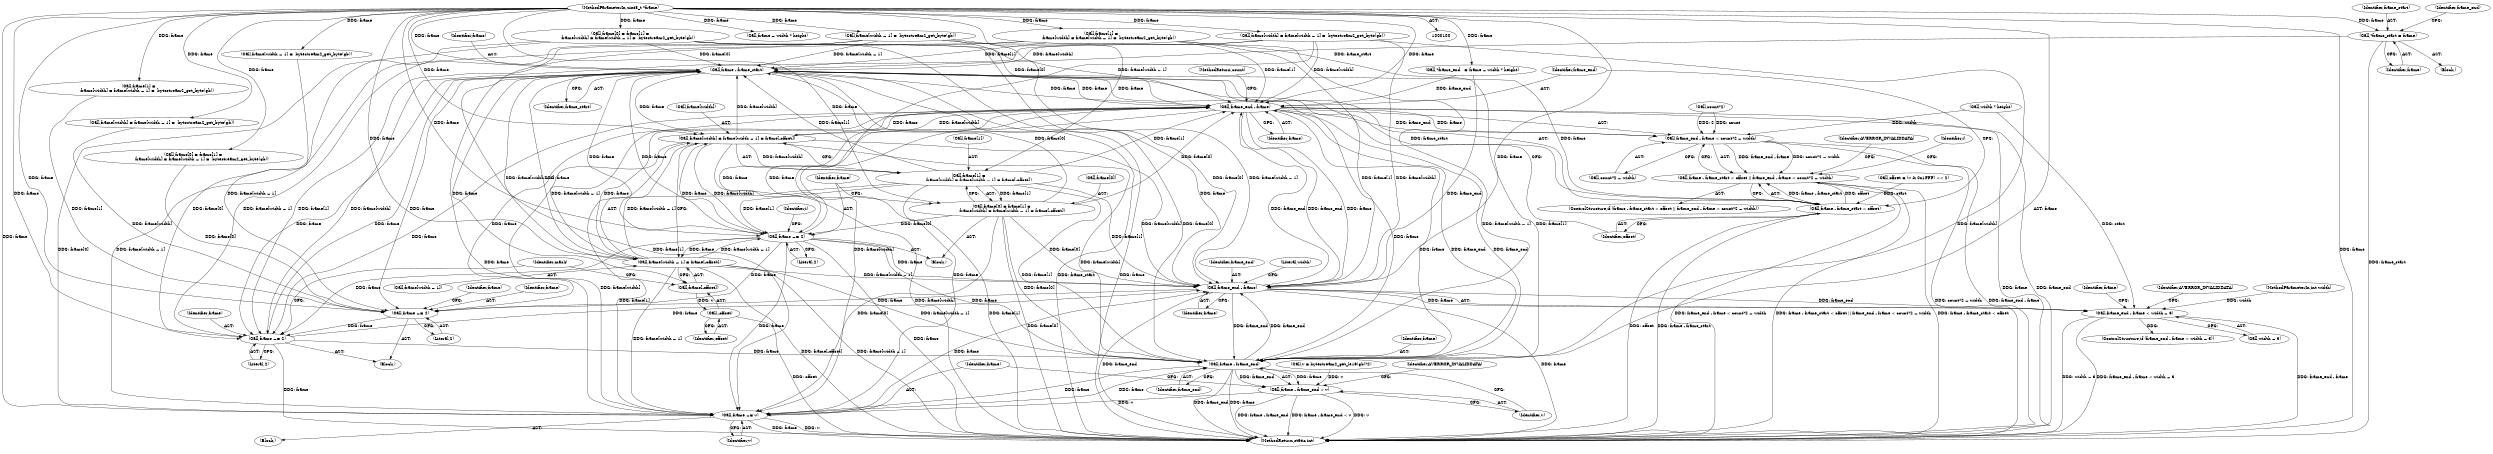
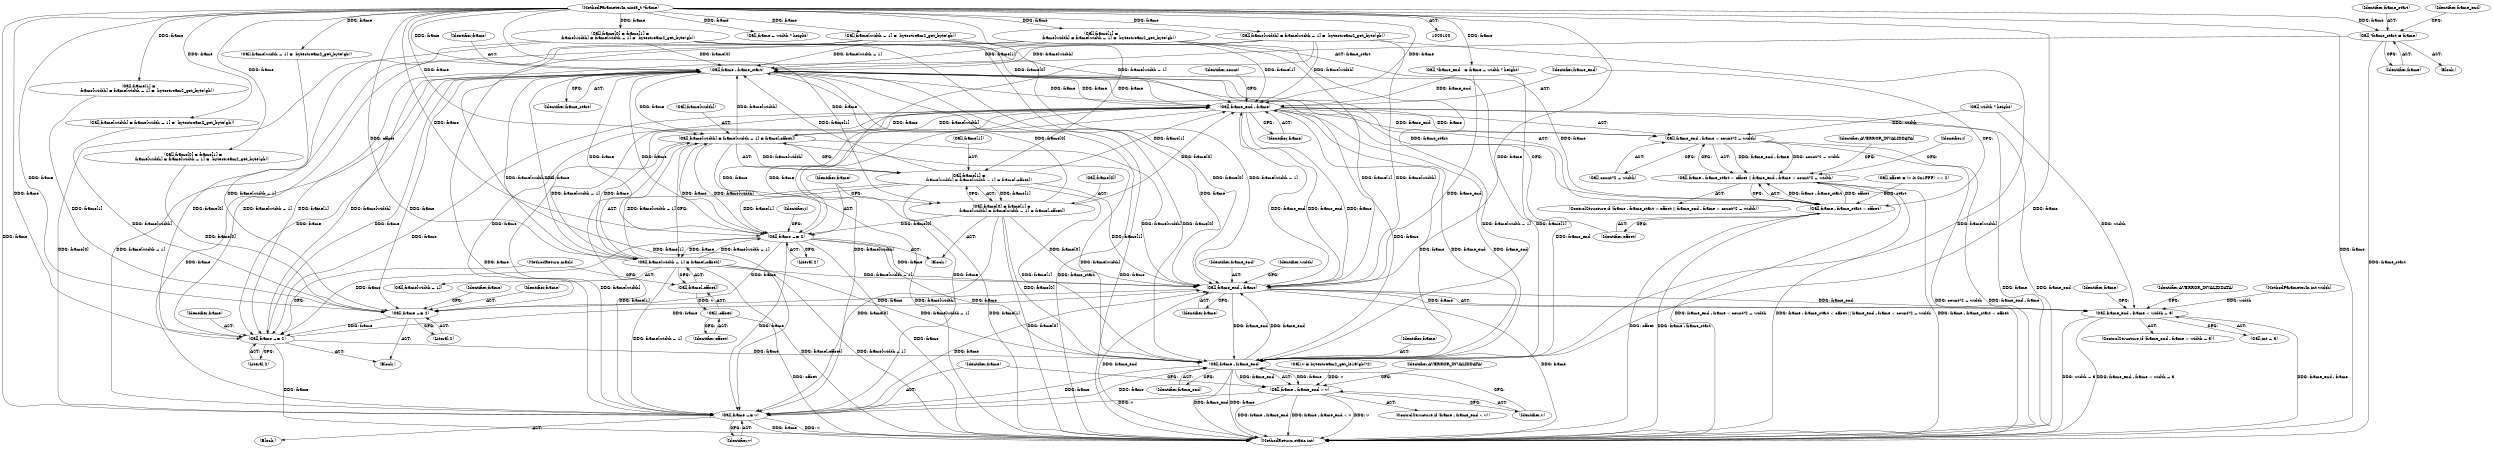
edge "(Call,*frame_start = frame)" -> "(Call,frame - frame_start)": label "DDG: frame_start" -> "AST: frame_start"
node "(MethodReturn,count)": label "(MethodReturn,count)" -> "(Identifier,count)"
node "(Call,count*2)": removed
edge "(MethodParameterIn,uint8_t *frame)" -> "(Call,frame[width + 1] = frame[-offset])": label "DDG: frame" -> "DDG: offset"
edge "(Call,frame - frame_start)" -> "(Call,frame[-offset])": now "(Call,frame - frame_start)" -> "(Call,frame += v)"
edge "(MethodParameterIn,uint8_t *frame)" -> "(Call,frame - frame_end)": label "AST: frame" -> "DDG: frame"
edge "(Call,width * height)" -> "(Call,frame_end - frame < width + 3)": label "DDG: start" -> "DDG: width"
node "(Identifier,mask)": label "(Identifier,mask)" -> "(MethodReturn,mask)"
node "(Literal,width)": label "(Literal,width)" -> "(Identifier,width)"
edge "(Call,frame[width + 1])" -> "(Call,frame[width + 1] = frame[-offset])": reversed
edge "(Call,*frame_end   = frame + width * height)" -> "(Call,frame - frame_end)": added, label "DDG: frame_end"
edge "(Call,frame_end - frame < width + 3)" -> "(ControlStructure,if (frame_end - frame < width + 3))": label "DDG: " -> "AST: "
node "(Call,width + 3)": label "(Call,width + 3)" -> "(Call,int + 3)"
node "(ControlStructure,if (frame - frame_end < v))": added
